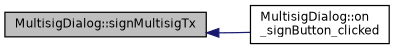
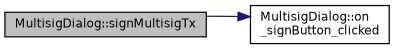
edge "MultisigDialog::on _signButton_clicked" -> "MultisigDialog::signMultisigTx": reversed
